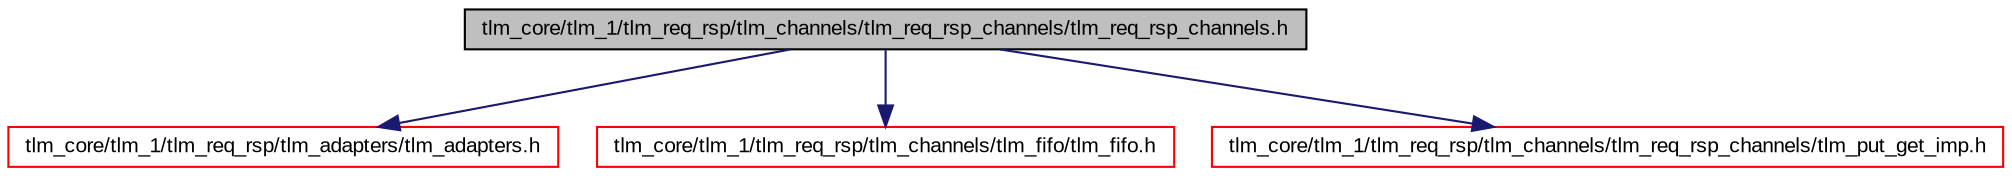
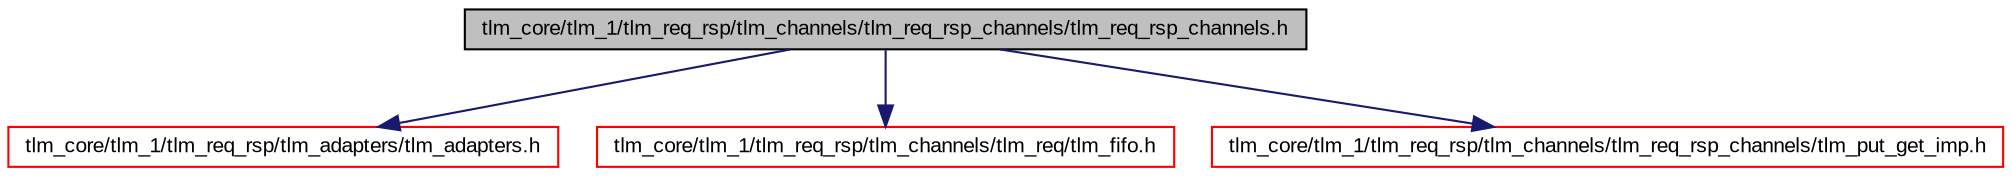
node "tlm_core/tlm_1/tlm_req_rsp/tlm_channels/tlm_fifo/tlm_fifo.h": label "tlm_core/tlm_1/tlm_req_rsp/tlm_channels/tlm_fifo/tlm_fifo.h" -> "tlm_core/tlm_1/tlm_req_rsp/tlm_channels/tlm_req/tlm_fifo.h"
